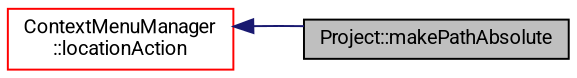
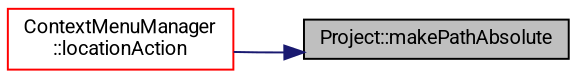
edge "Project::makePathAbsolute" -> "ContextMenuManager ::locationAction": reversed
